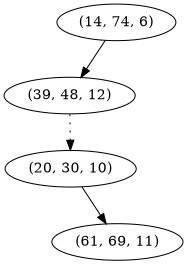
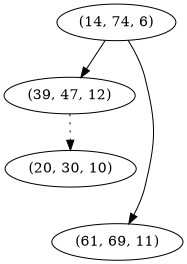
node "(39, 48, 12)": label "(39, 48, 12)" -> "(39, 47, 12)"
edge "(20, 30, 10)" -> "(61, 69, 11)": now "(14, 74, 6)" -> "(61, 69, 11)"
